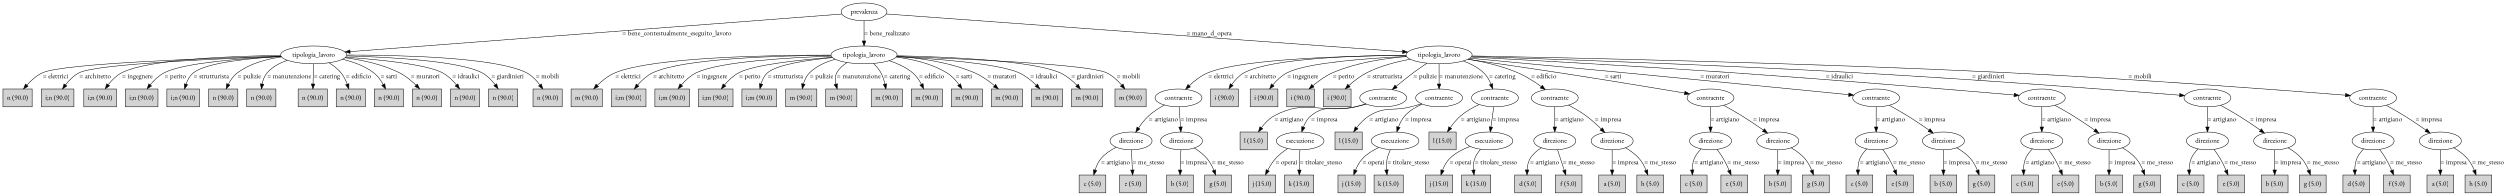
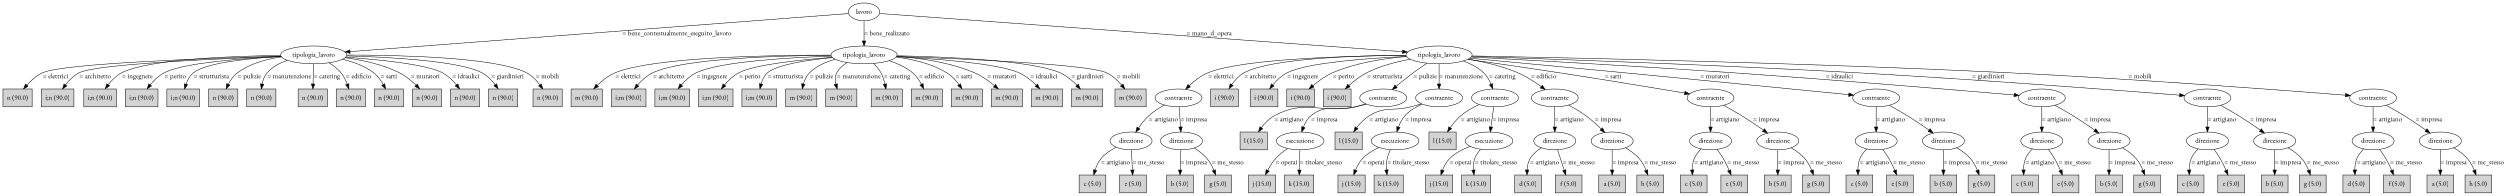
node "prevalenza": label "prevalenza" -> "lavoro"
